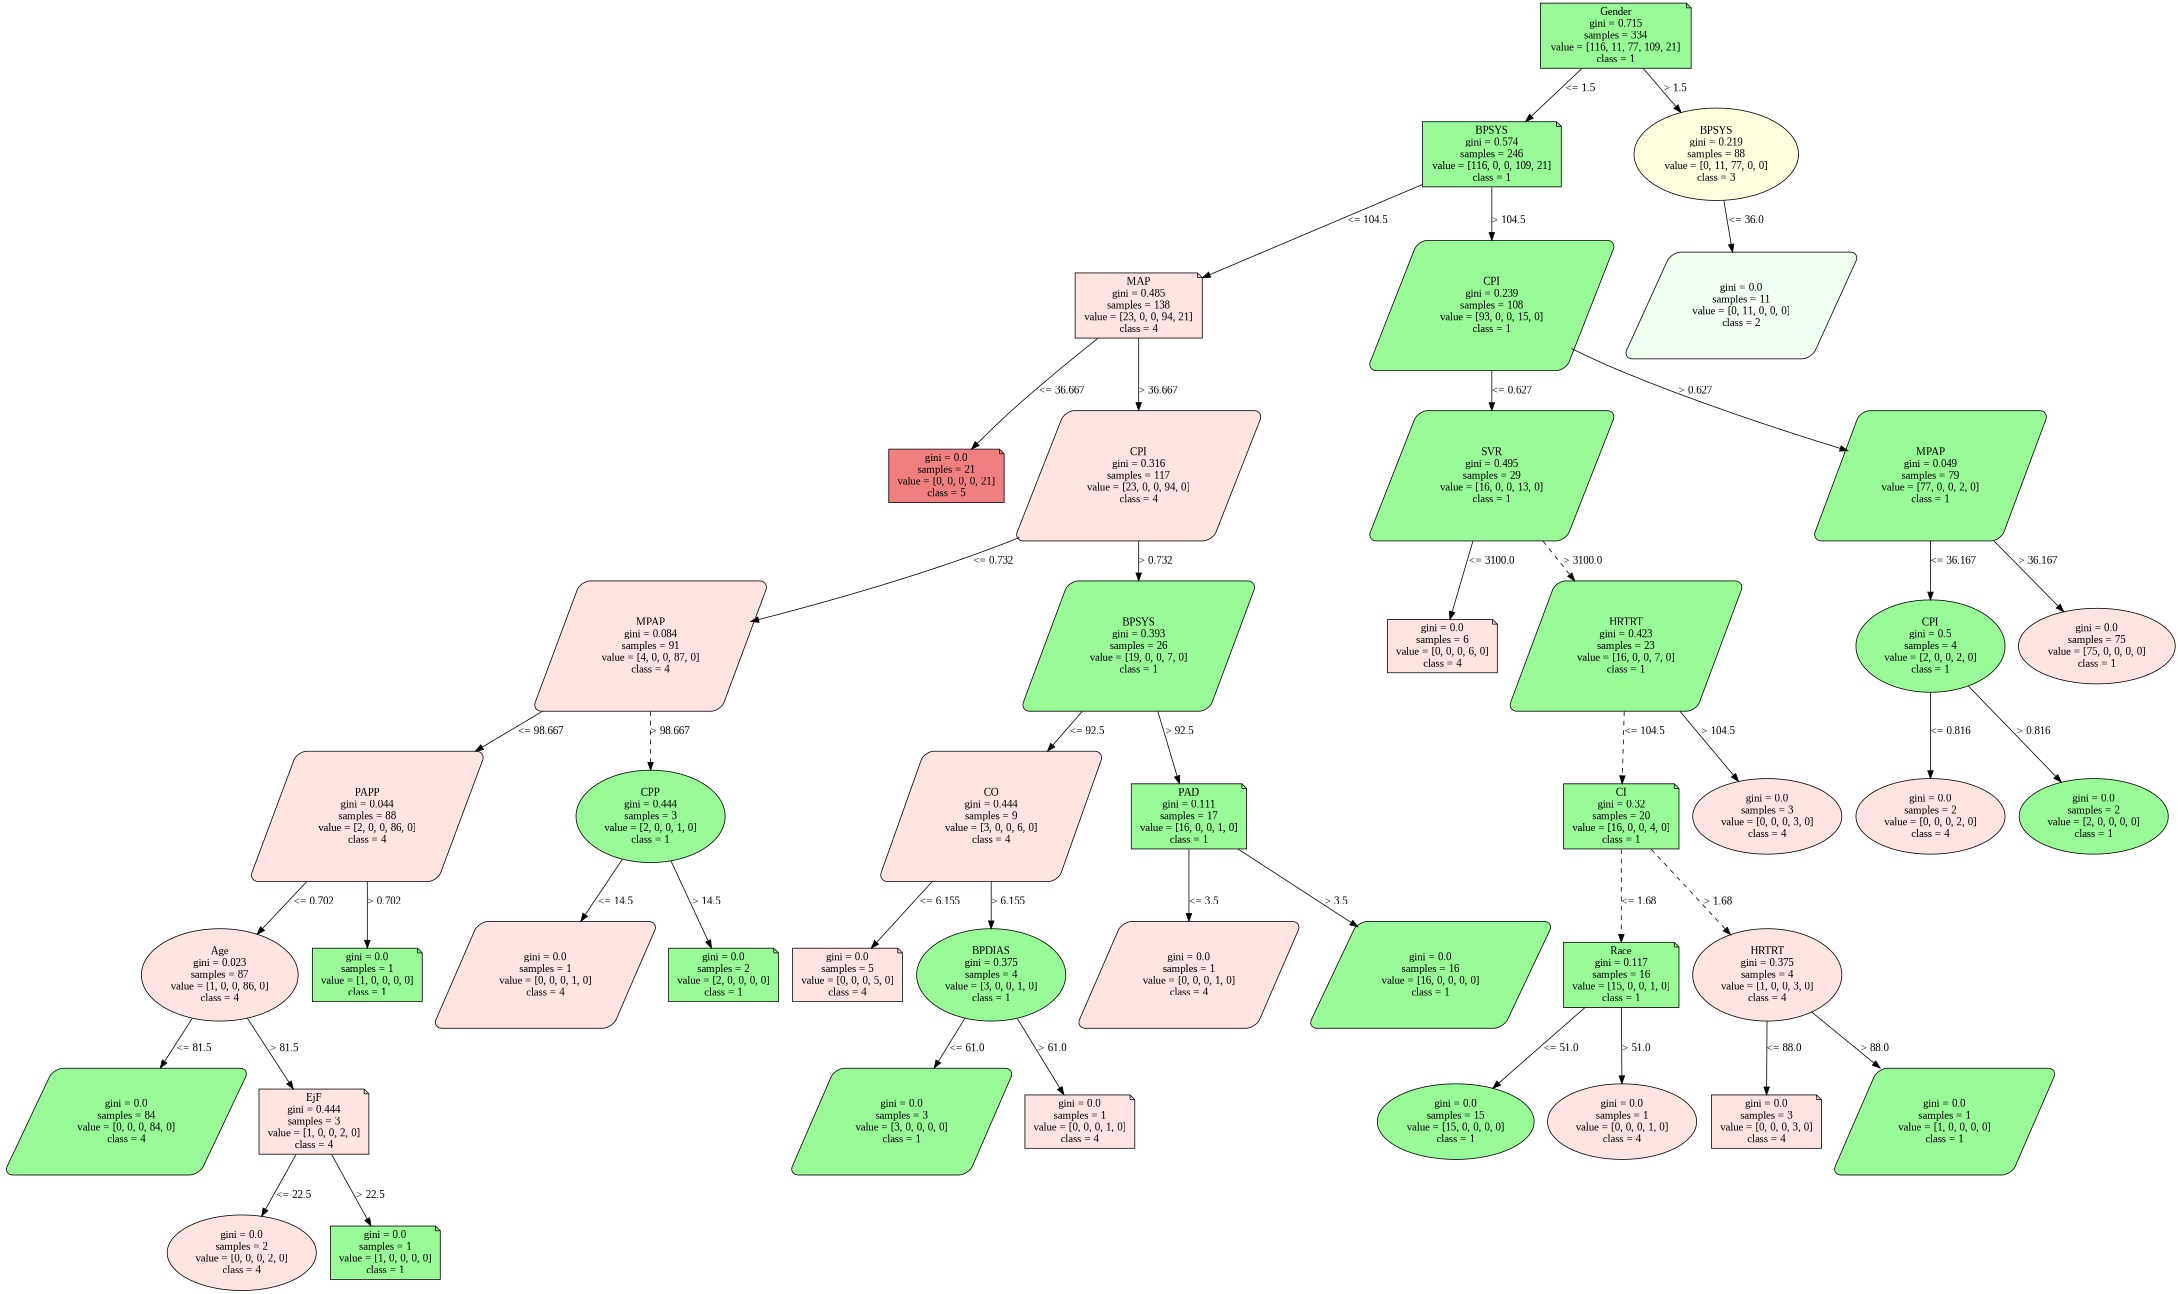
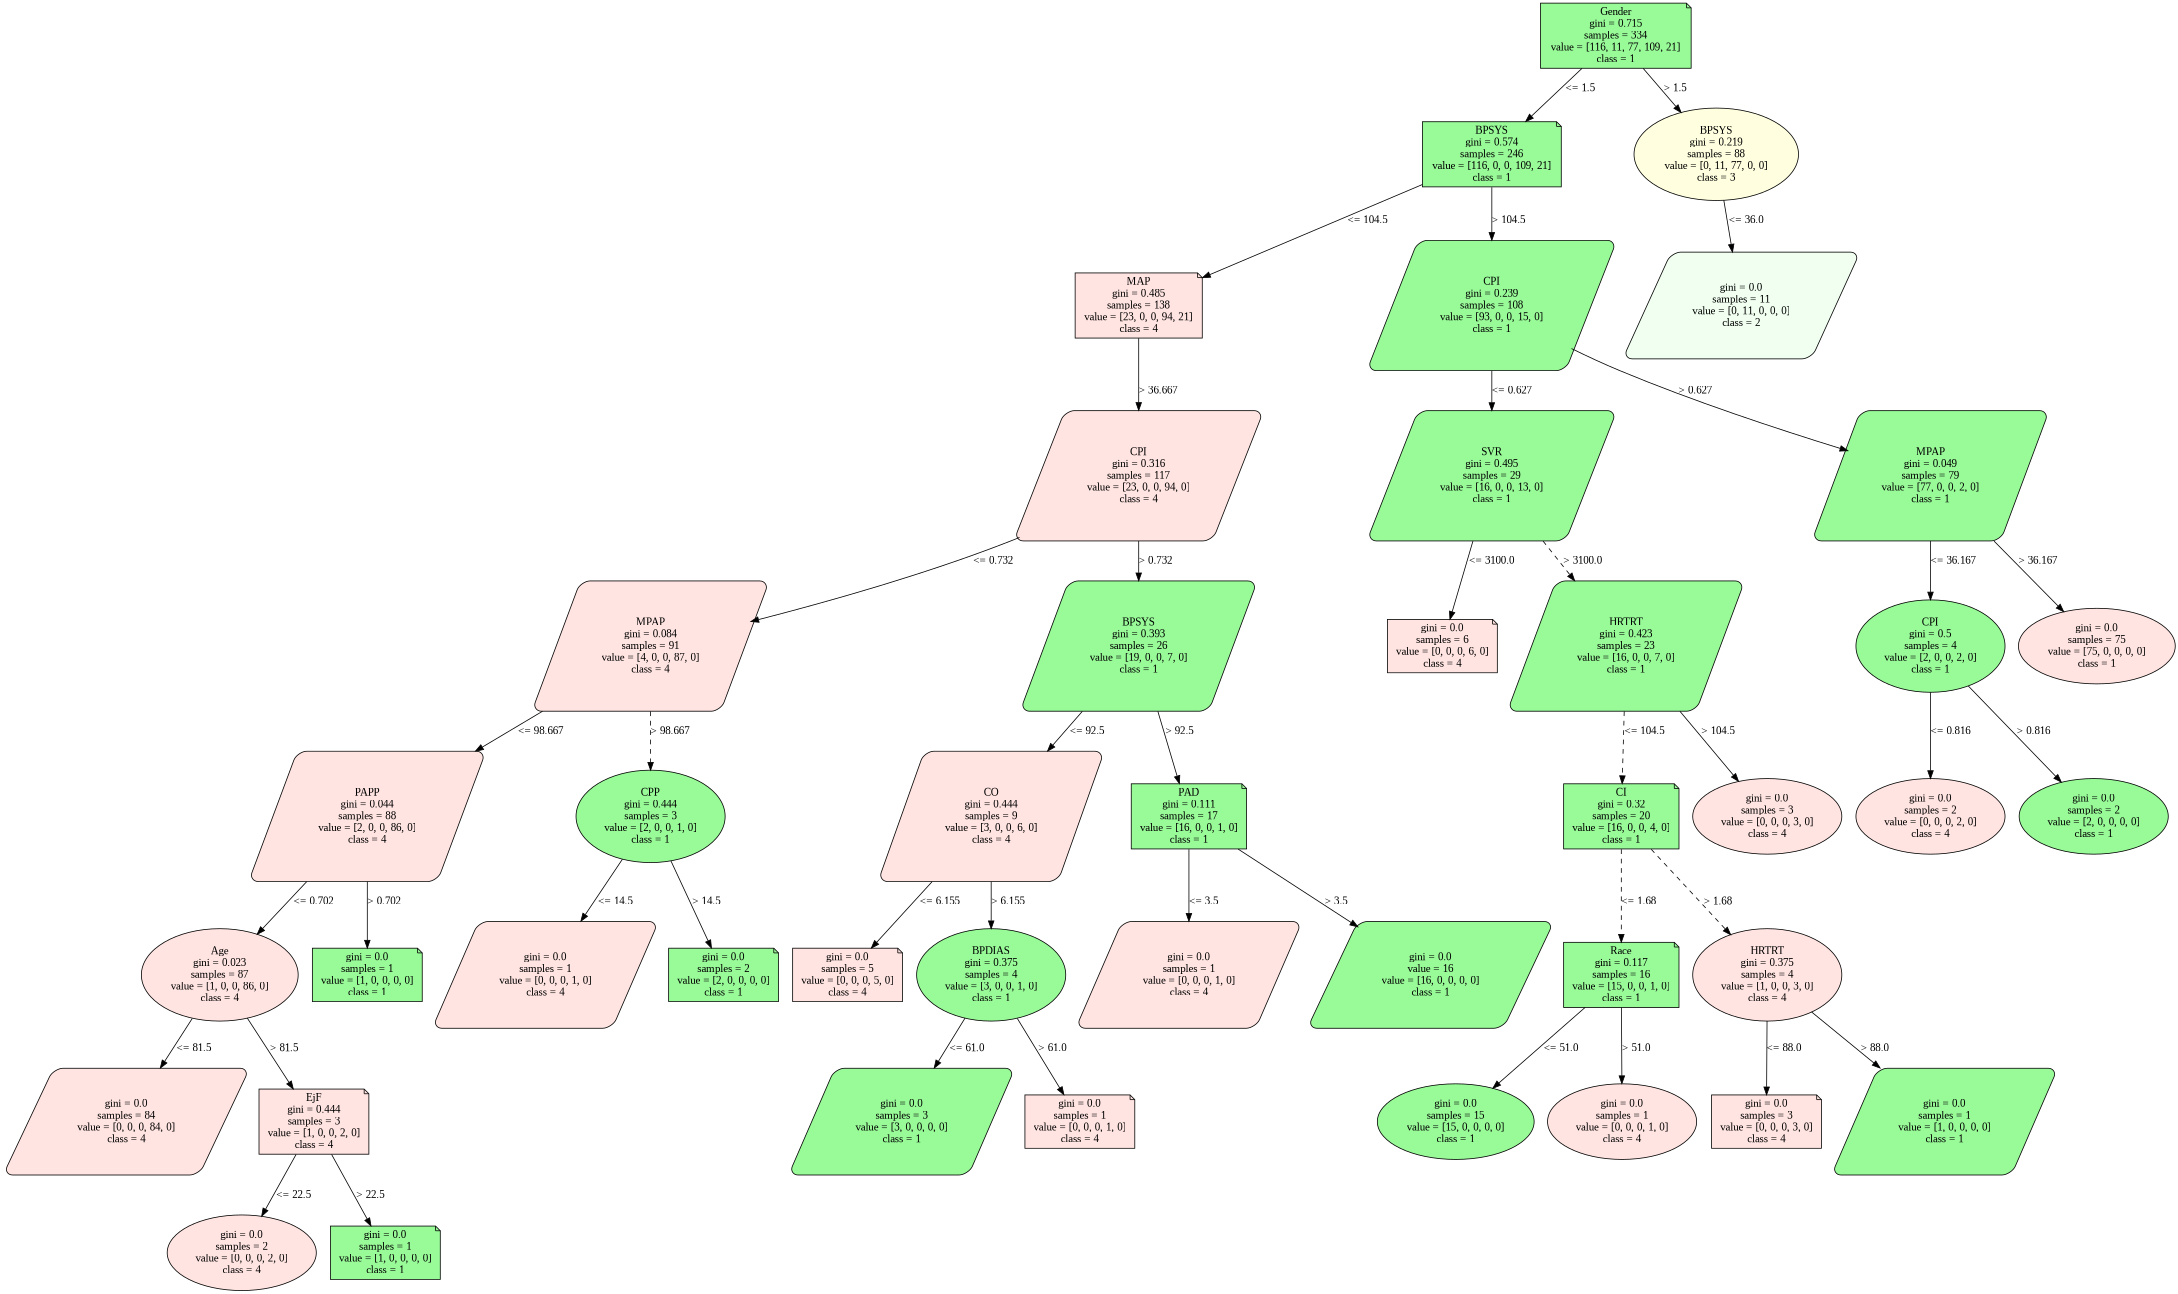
node "gini = 0.0 samples = 21 value = [0, 0, 0, 0, 21] class = 5": removed
node "gini = 0.0 samples = 16 value = [16, 0, 0, 0, 0] class = 1": label "gini = 0.0 samples = 16 value = [16, 0, 0, 0, 0] class = 1" -> "gini = 0.0 value = 16 value = [16, 0, 0, 0, 0] class = 1"
node "gini = 0.0 samples = 84 value = [0, 0, 0, 84, 0] class = 4": fillcolor palegreen -> mistyrose
